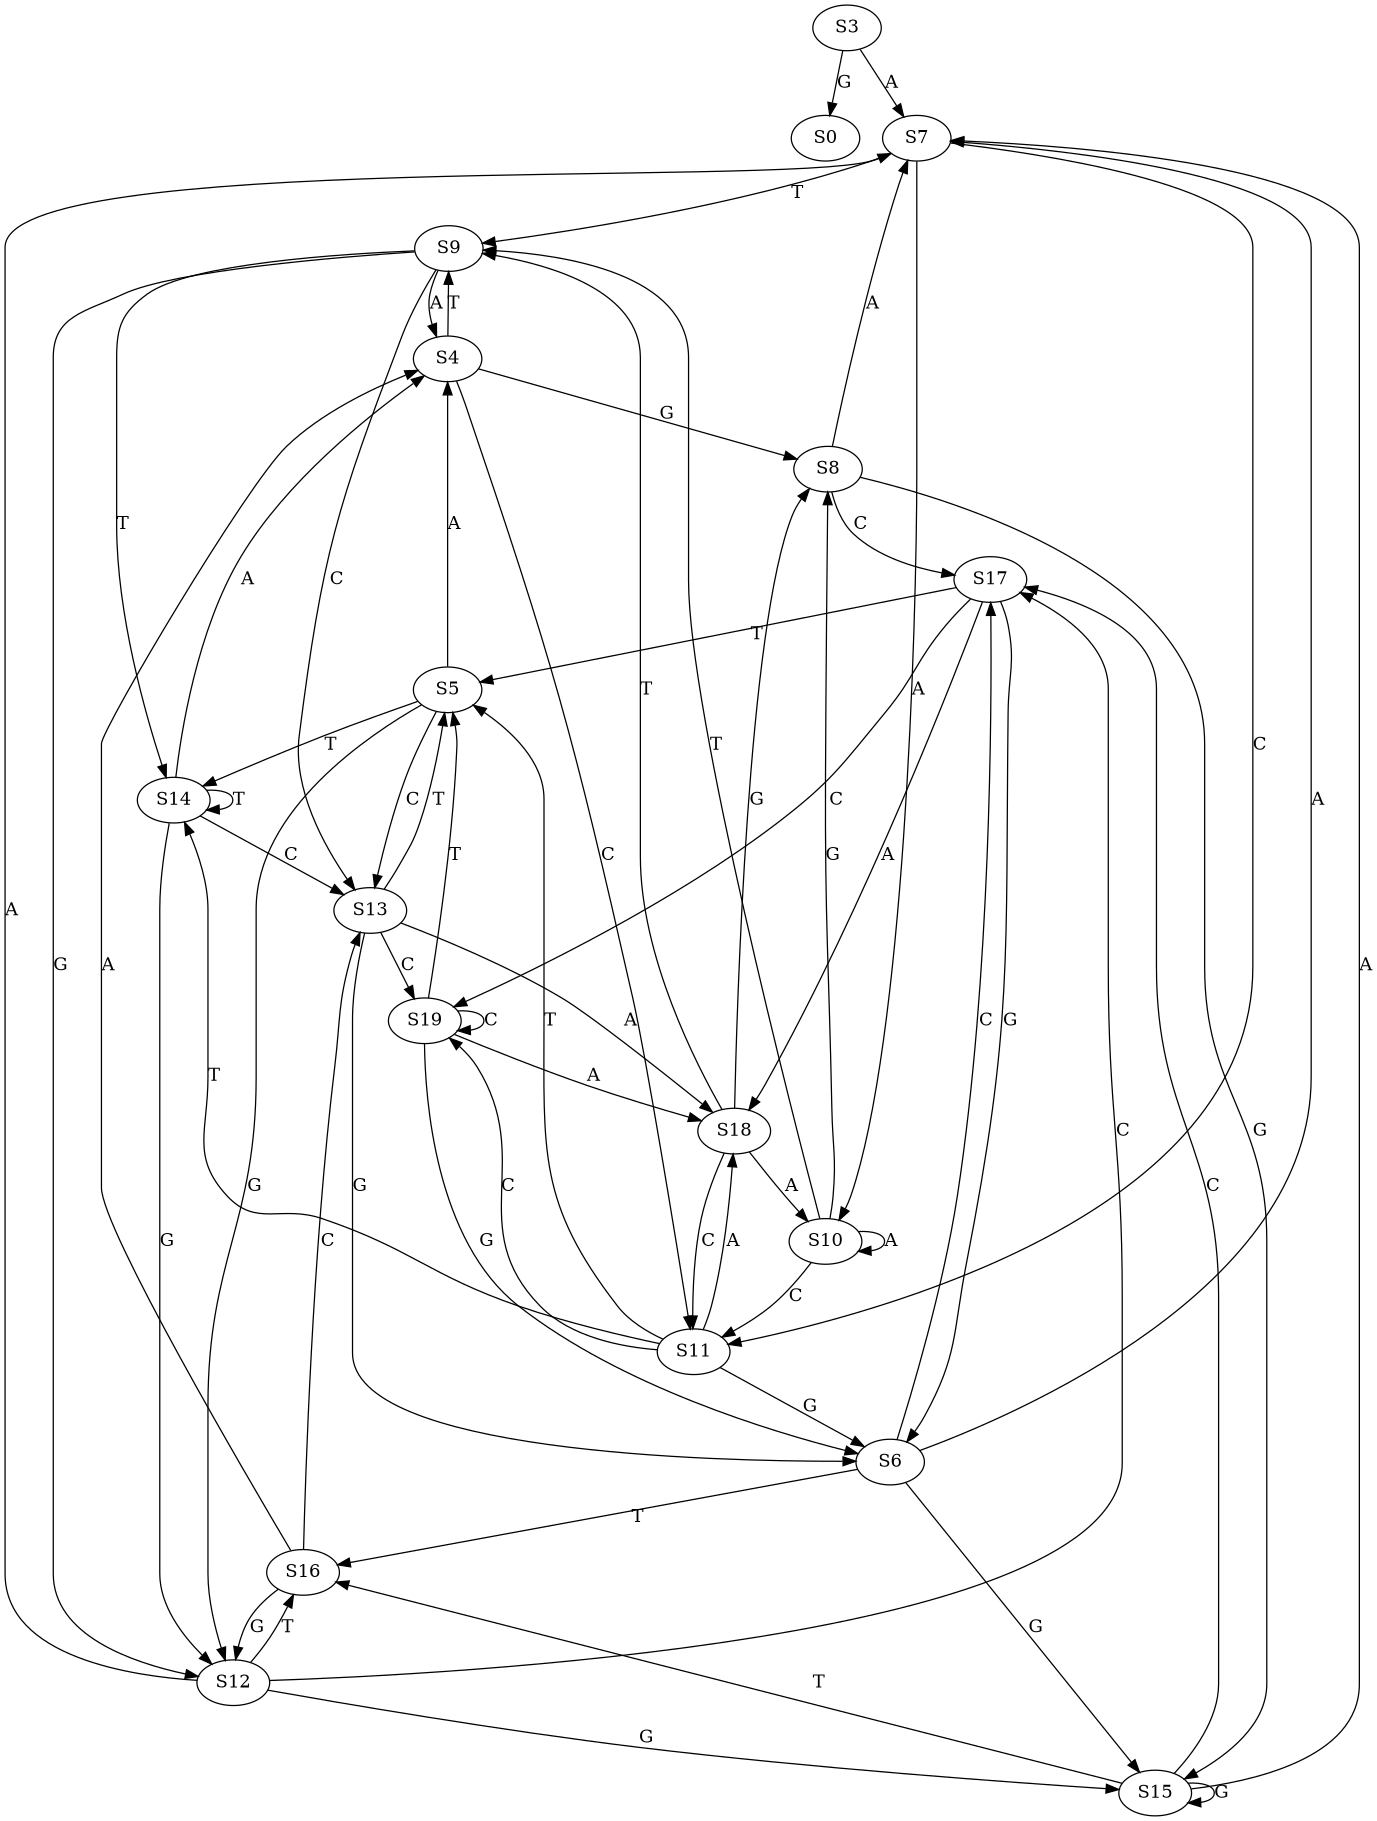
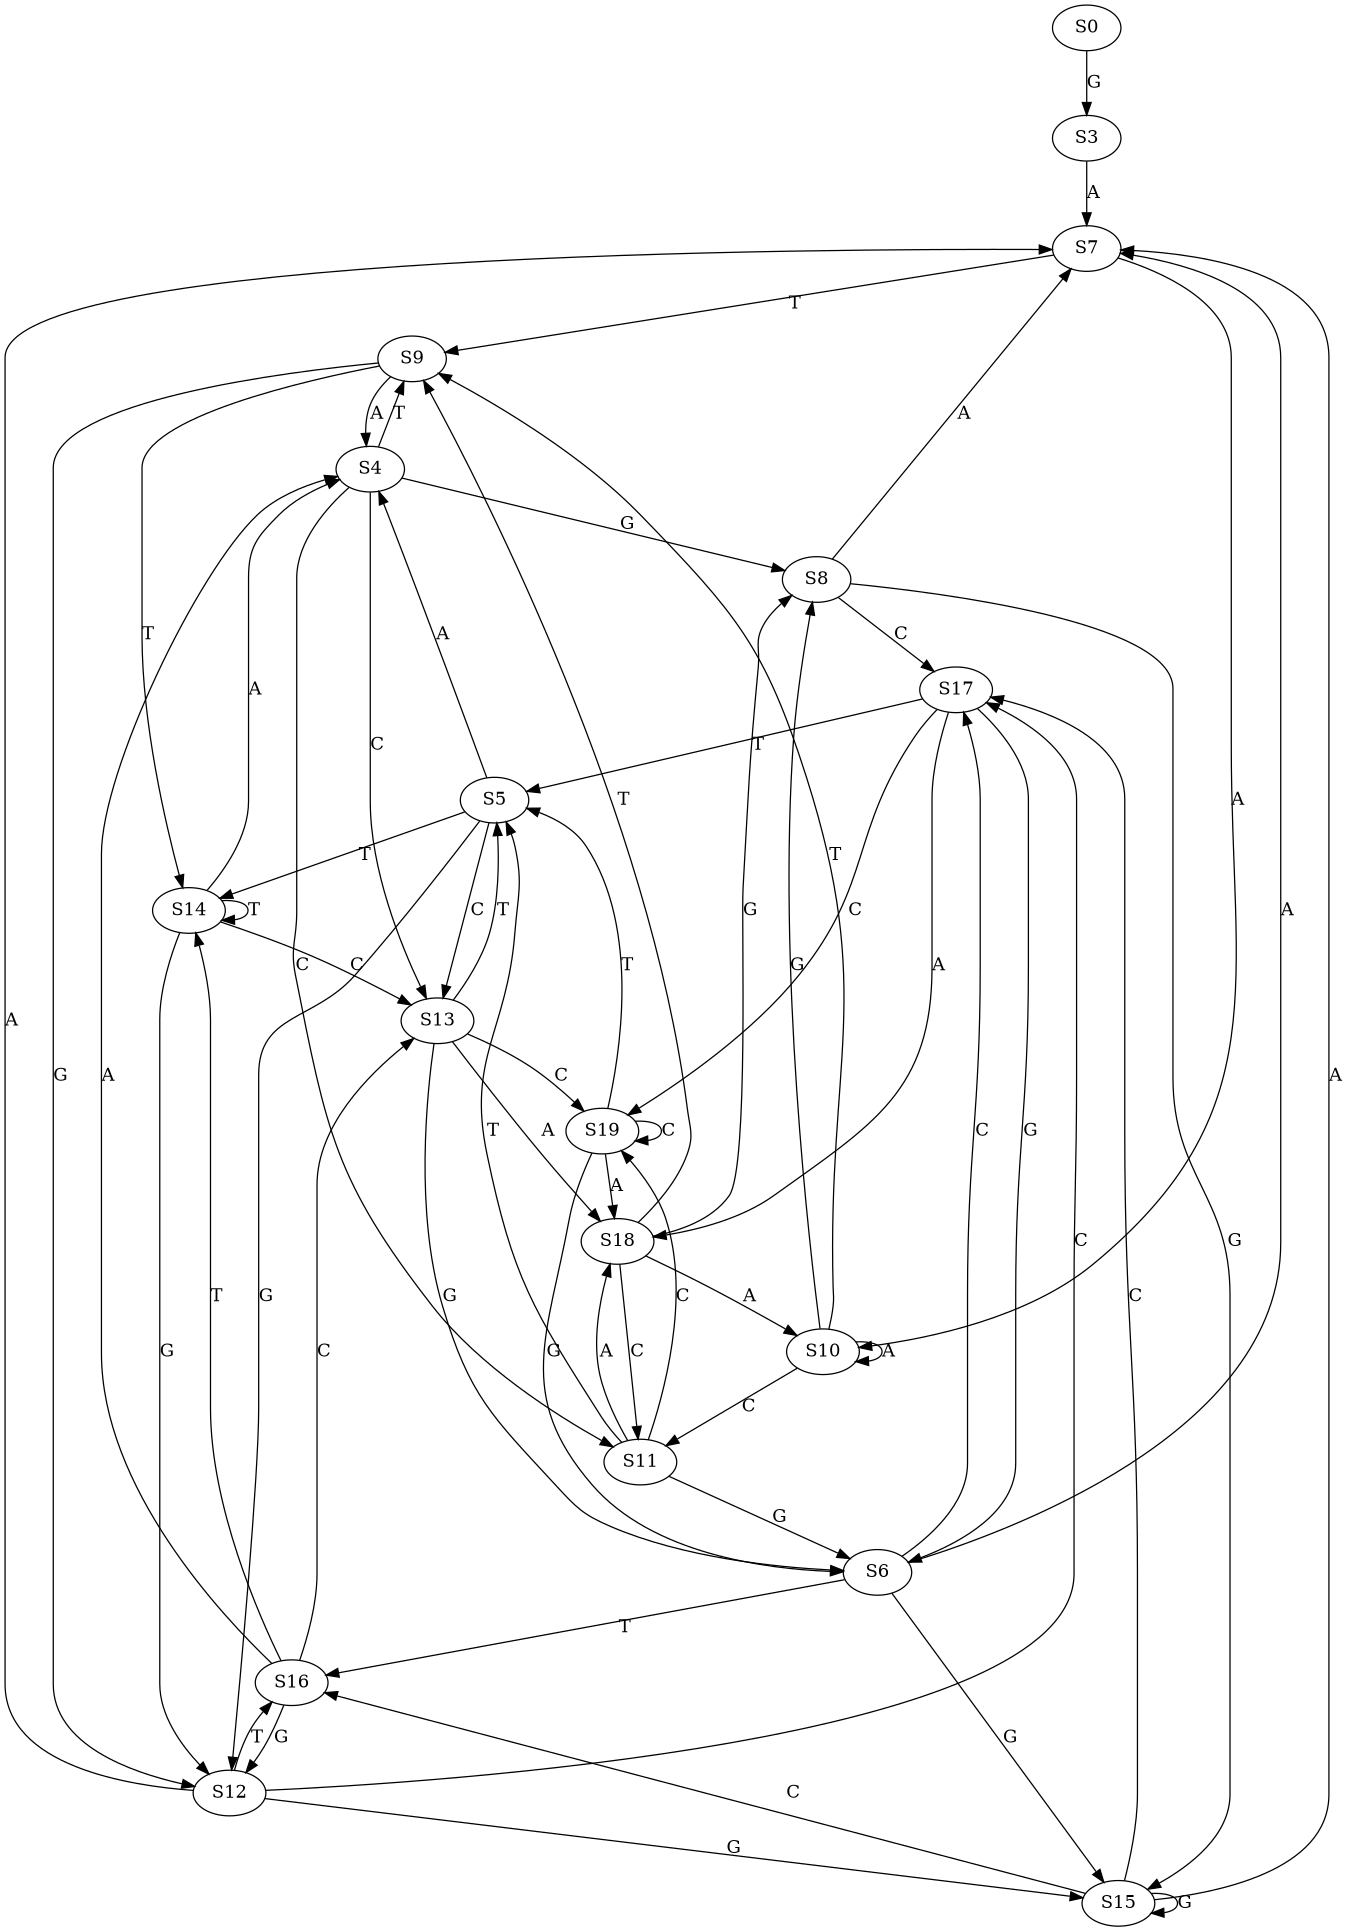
edge "S3" -> "S0": reversed
edge "S9" -> "S13": now "S4" -> "S13"
edge "S7" -> "S11": removed, label "C"
edge "S11" -> "S14": now "S16" -> "S14"
edge "S15" -> "S16": label "T" -> "C"
